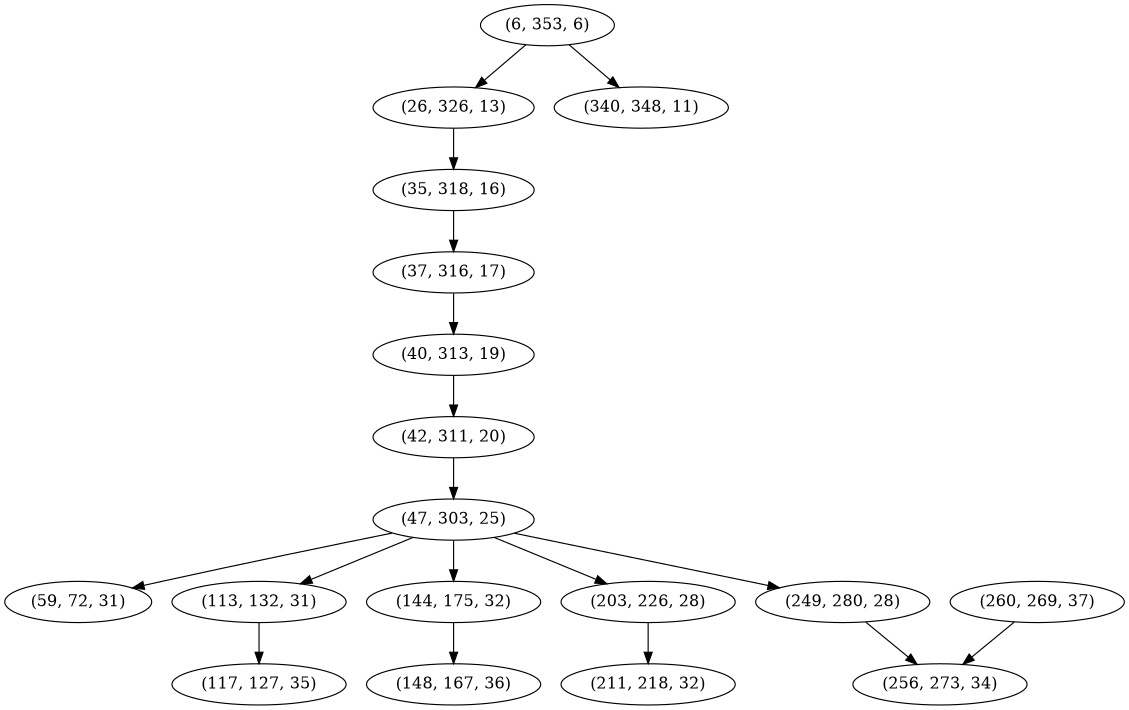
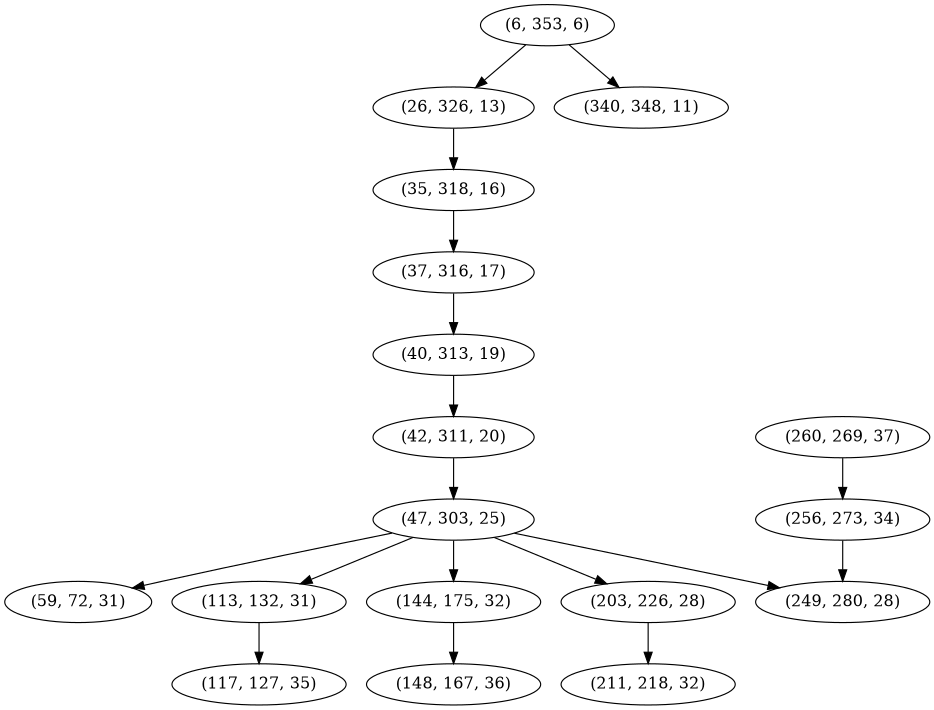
edge "(249, 280, 28)" -> "(256, 273, 34)": reversed
